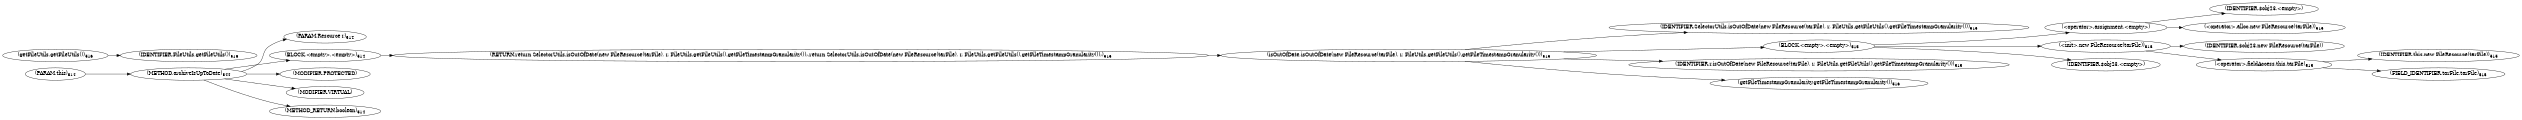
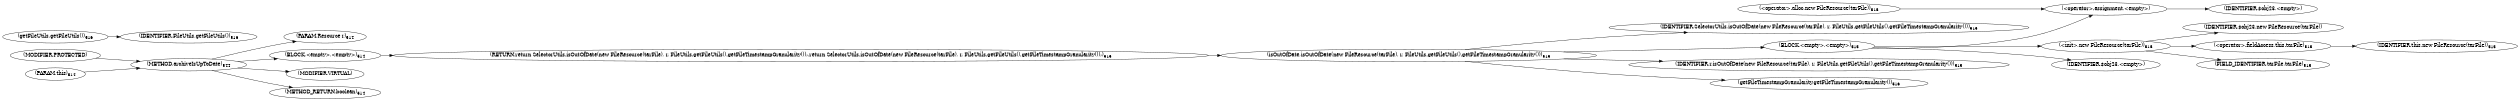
edge "(<operator>.assignment,<empty>)" -> "(<operator>.alloc,new FileResource(tarFile))": reversed
edge "(<operator>.fieldAccess,this.tarFile)" -> "(FIELD_IDENTIFIER,tarFile,tarFile)": now "(<init>,new FileResource(tarFile))" -> "(FIELD_IDENTIFIER,tarFile,tarFile)"
edge "(METHOD,archiveIsUpToDate)" -> "(MODIFIER,PROTECTED)": reversed
